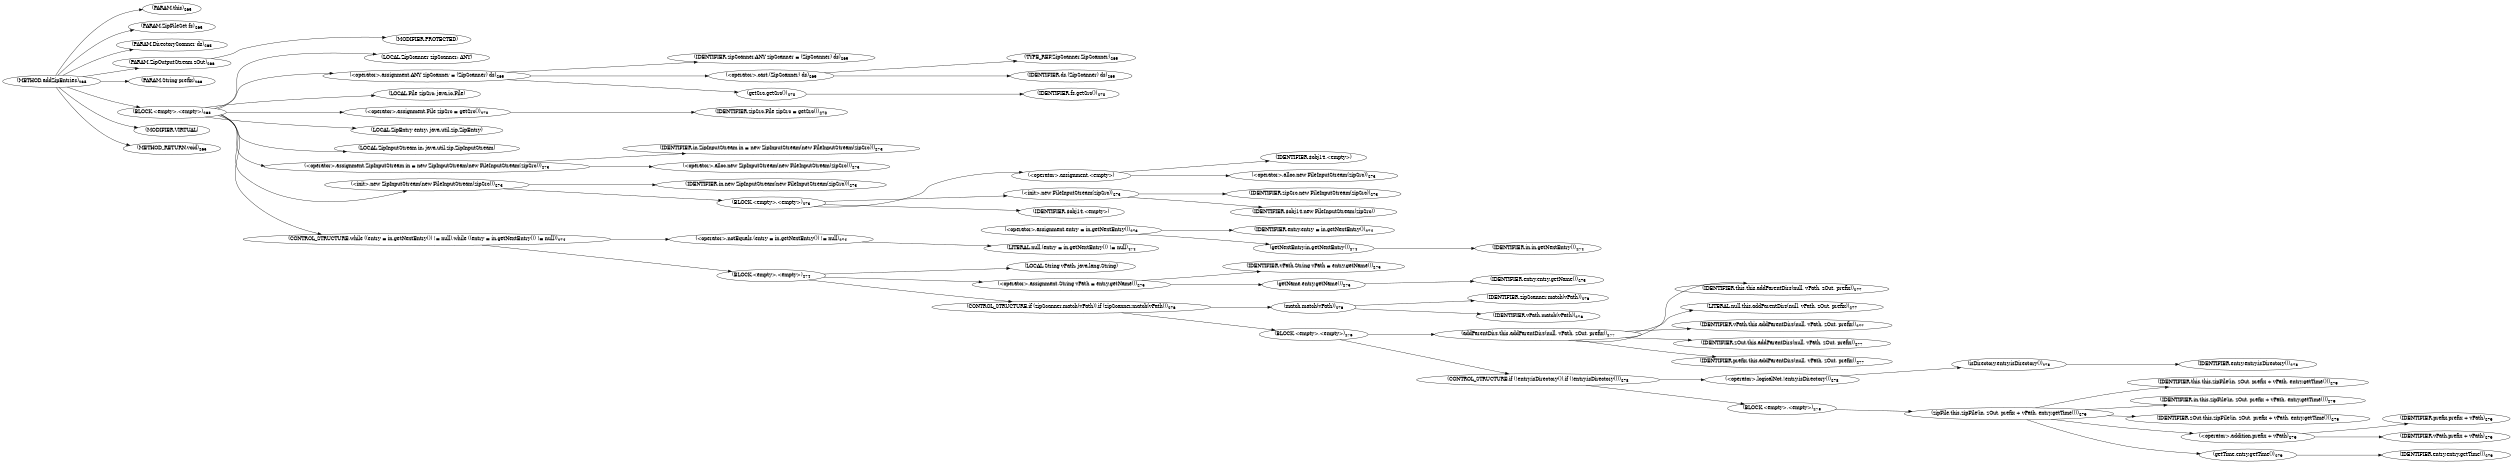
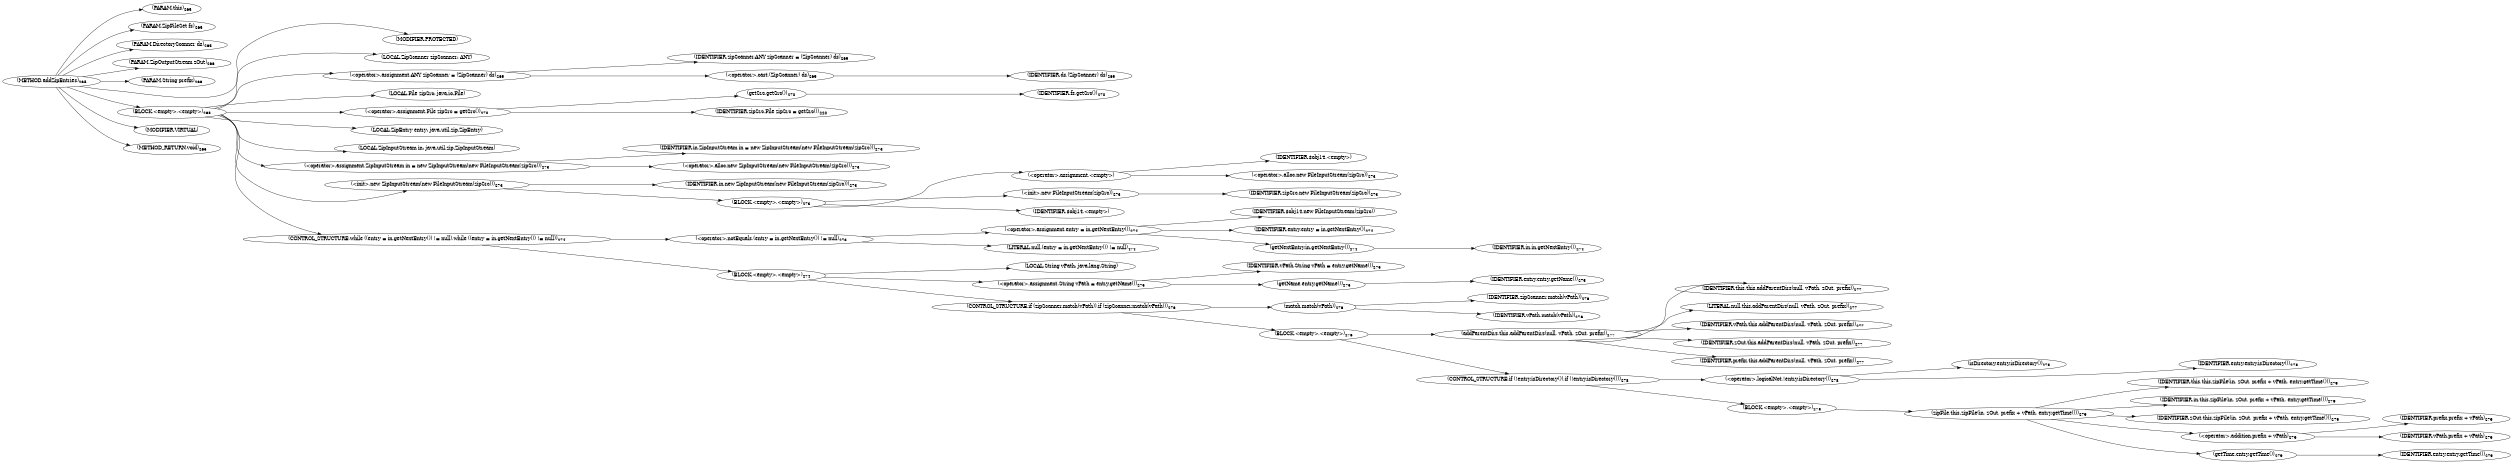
edge "(PARAM,ZipOutputStream zOut)" -> "(MODIFIER,PROTECTED)": now "(METHOD,addZipEntries)" -> "(MODIFIER,PROTECTED)"
node "(TYPE_REF,ZipScanner,ZipScanner)": removed
edge "(<operator>.assignment,ANY zipScanner = (ZipScanner) ds)" -> "(getSrc,getSrc())": now "(<operator>.assignment,File zipSrc = getSrc())" -> "(getSrc,getSrc())"
node "(IDENTIFIER,zipSrc,File zipSrc = getSrc())": text "270" -> "220"
edge "(<init>,new FileInputStream(zipSrc))" -> "(IDENTIFIER,$obj14,new FileInputStream(zipSrc))": now "(<operator>.assignment,entry = in.getNextEntry())" -> "(IDENTIFIER,$obj14,new FileInputStream(zipSrc))"
node "(<operator>.assignment,entry = in.getNextEntry())": text "273" -> "274"
edge "(<operator>.notEquals,(entry = in.getNextEntry()) != null)" -> "(<operator>.assignment,entry = in.getNextEntry())": added
node "(<operator>.notEquals,(entry = in.getNextEntry()) != null)": text "274" -> "273"
edge "(isDirectory,entry.isDirectory())" -> "(IDENTIFIER,entry,entry.isDirectory())": now "(<operator>.logicalNot,!entry.isDirectory())" -> "(IDENTIFIER,entry,entry.isDirectory())"
